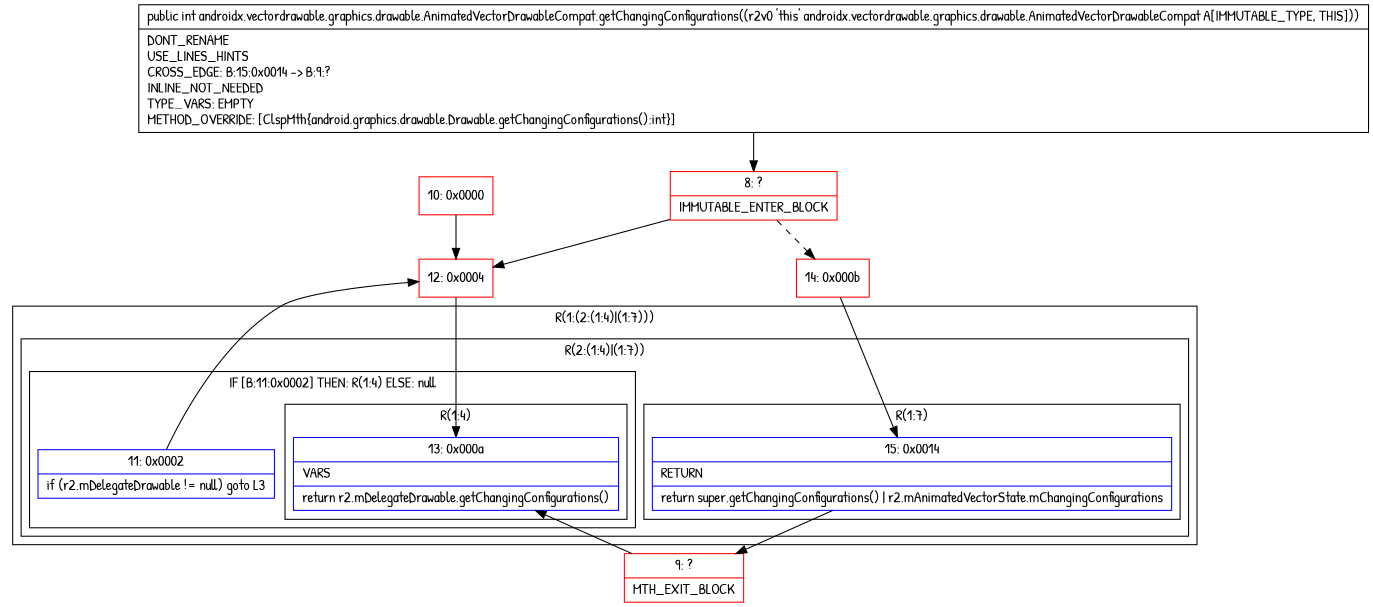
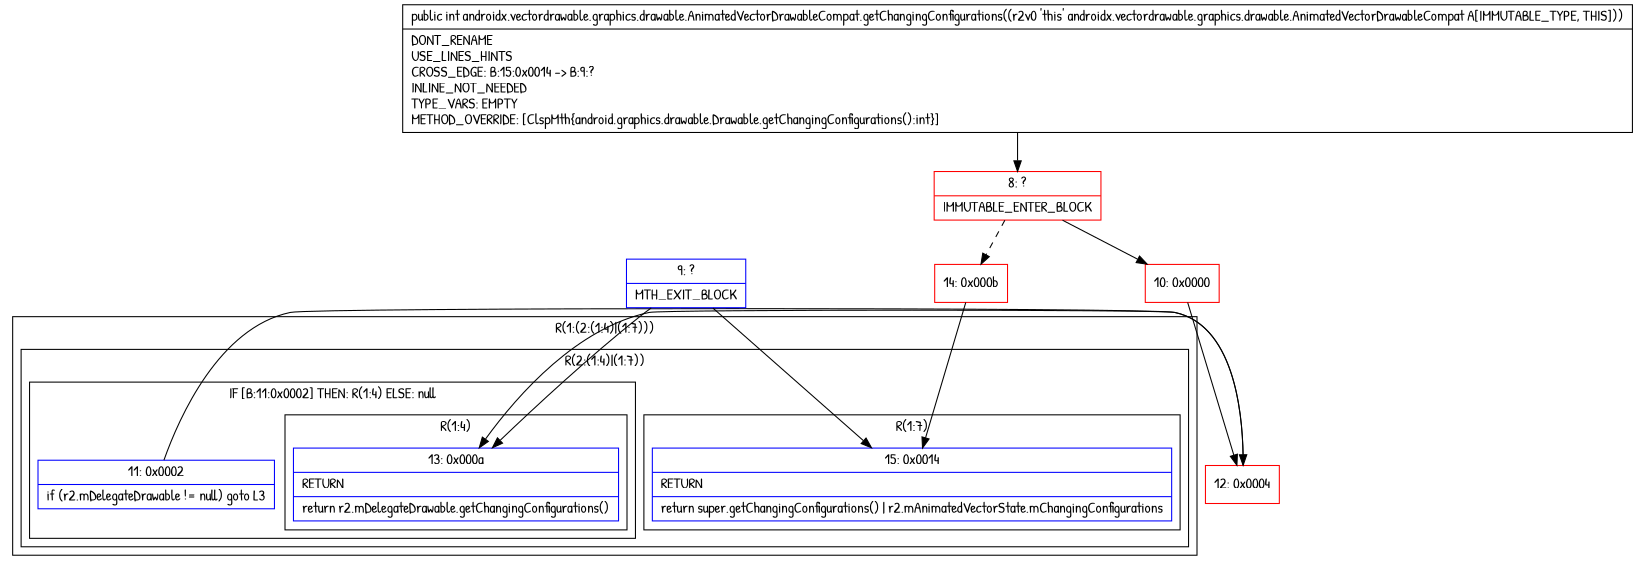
edge "8: ?" -> "12: 0x0004": now "8: ?" -> "10: 0x0000"
node "13: 0x000a": text "VARS" -> "RETURN"
edge "15: 0x0014" -> "9: ?": reversed
node "9: ?": color red -> blue
